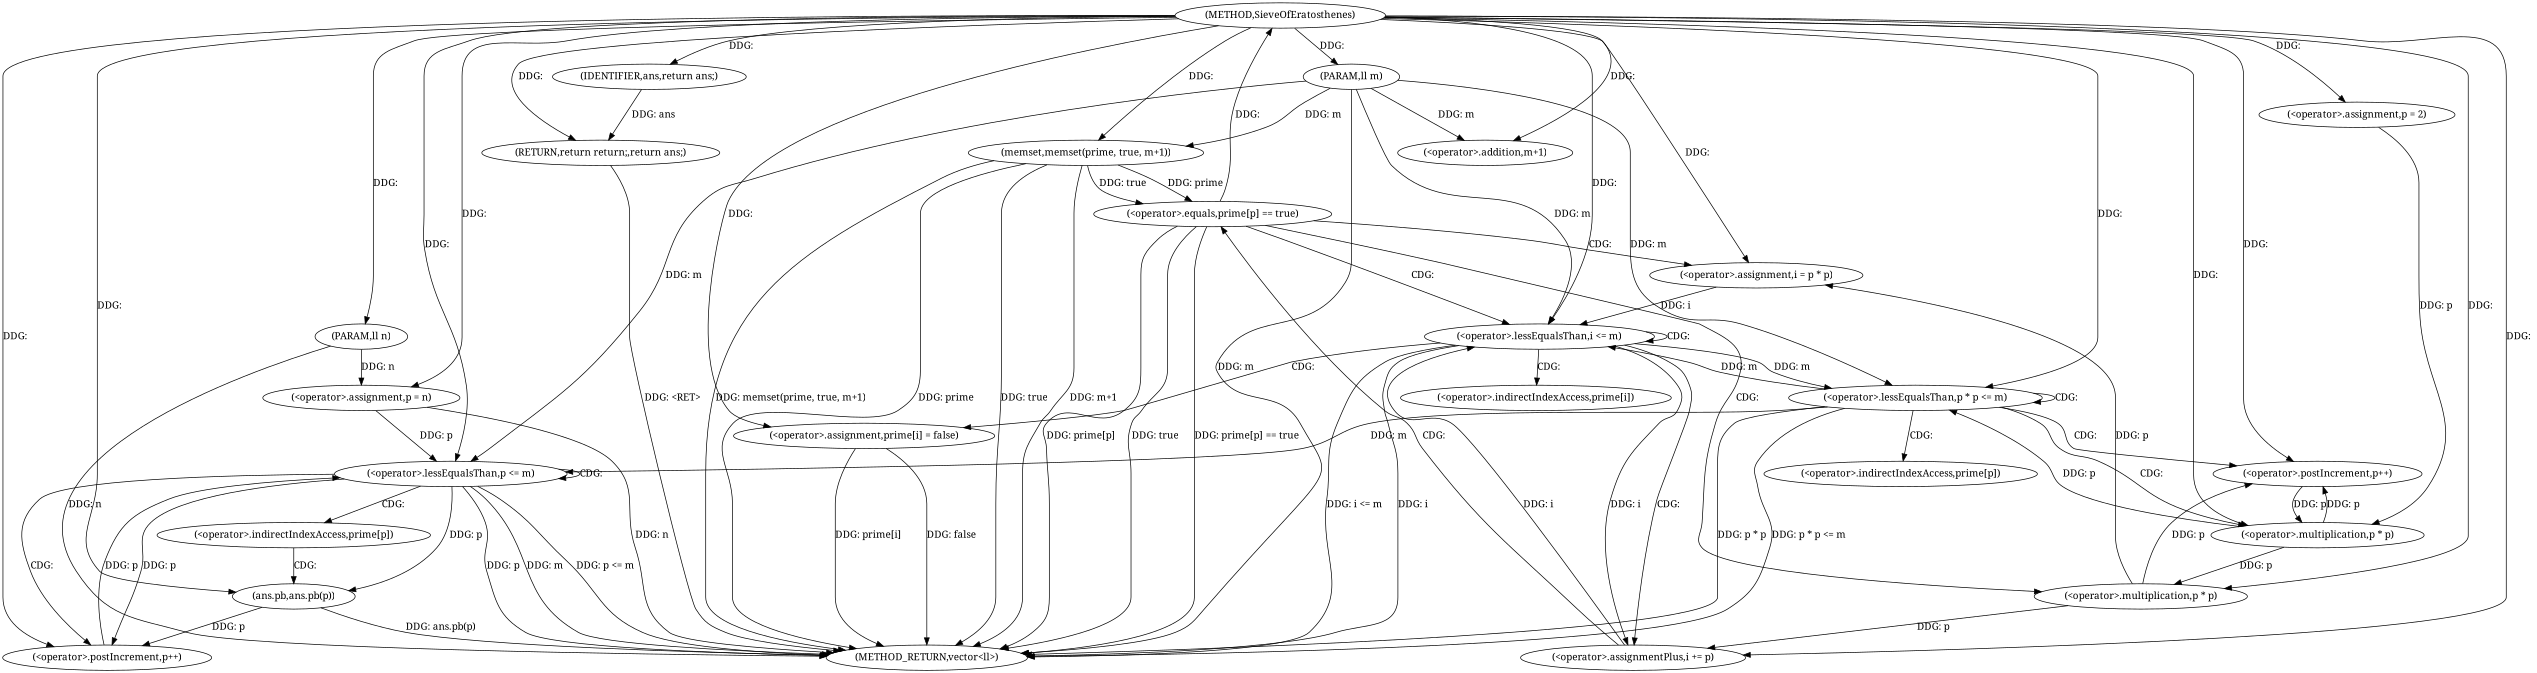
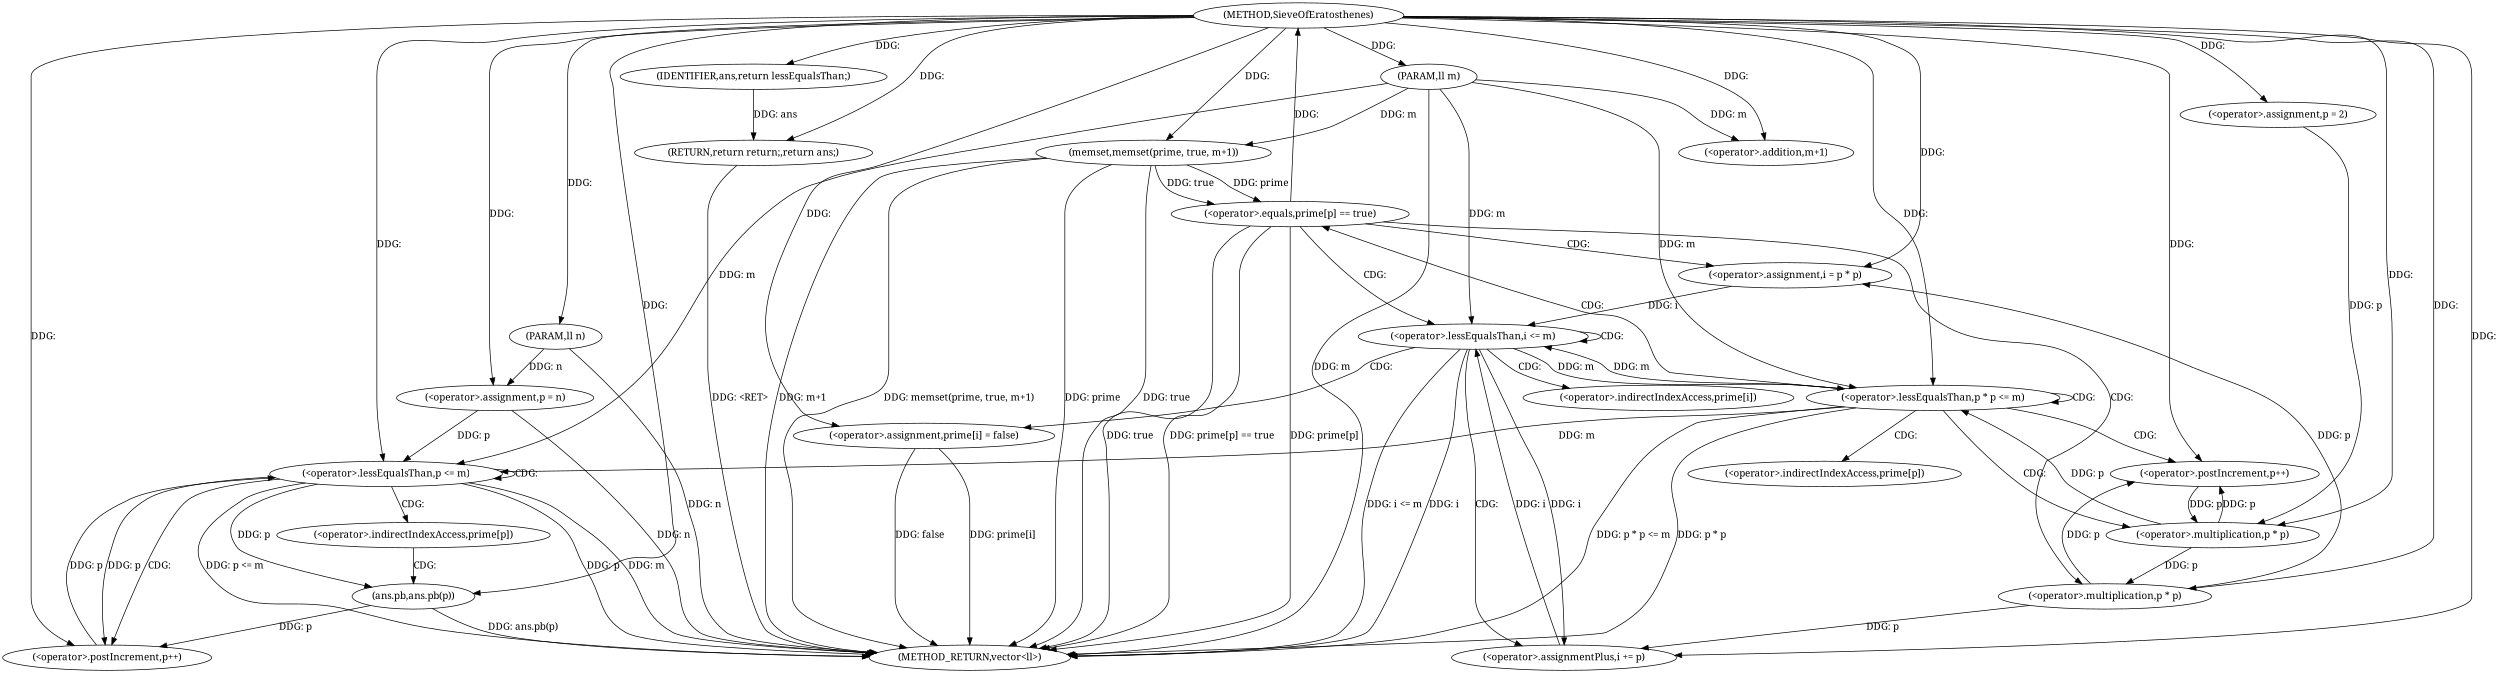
edge "(METHOD,SieveOfEratosthenes)" -> "(<operator>.lessEqualsThan,i <= m)": removed, label "DDG:"
node "(IDENTIFIER,ans,return ans;)": label "(IDENTIFIER,ans,return ans;)" -> "(IDENTIFIER,ans,return lessEqualsThan;)"
edge "(<operator>.assignmentPlus,i += p)" -> "(<operator>.equals,prime[p] == true)": now "(<operator>.lessEqualsThan,p * p <= m)" -> "(<operator>.equals,prime[p] == true)"
